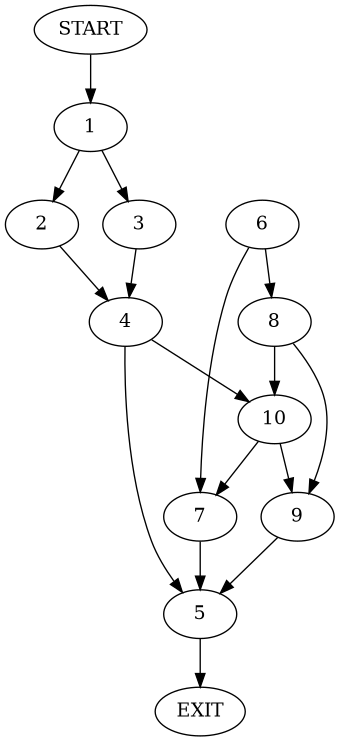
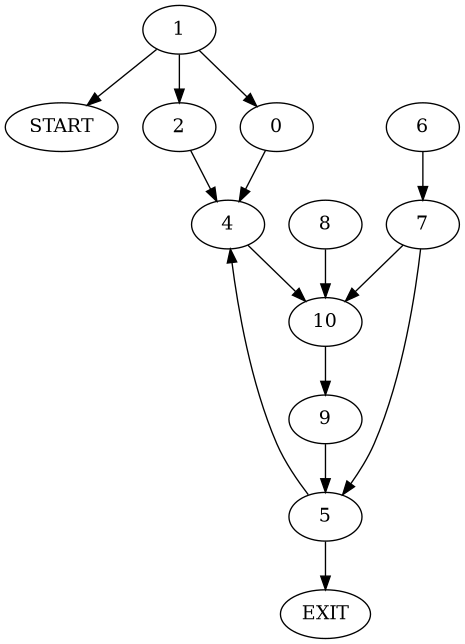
edge "START" -> "1": reversed
node "3": label "3" -> "0"
edge "6" -> "8": removed
edge "8" -> "9": removed
edge "10" -> "7": reversed
edge "4" -> "5": reversed
